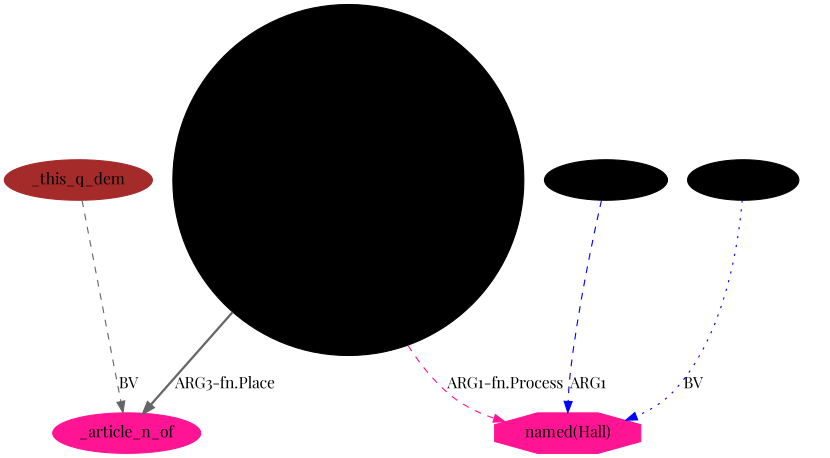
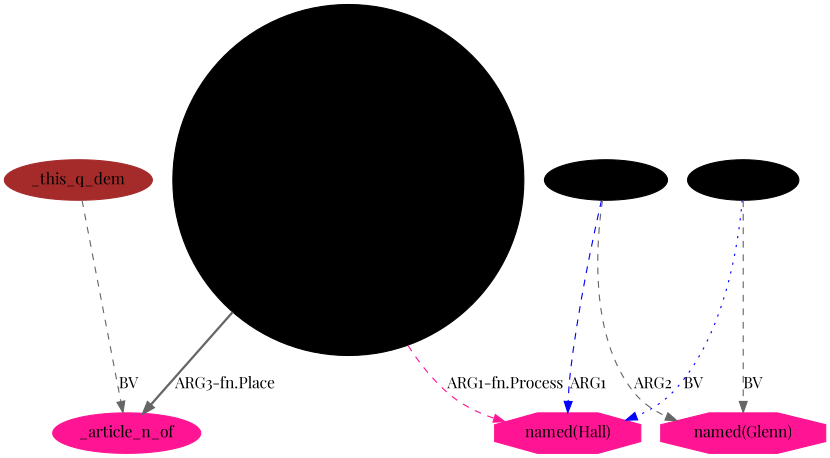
node "named(Glenn)": added
